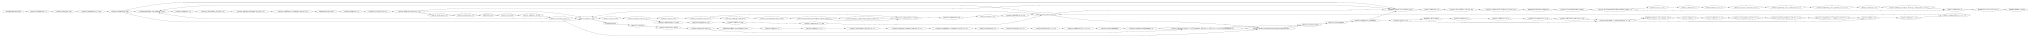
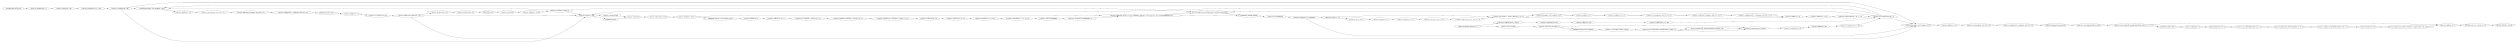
edge "(<operator>.and,v2 & 0x101)" -> "(<operator>.equals,(v2 & 0x101) == 1)": now "(<operator>.and,v2 & 0x101)" -> "(<operator>.cast,(int)v5)"
